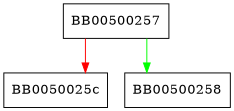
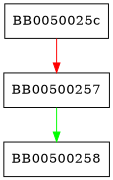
edge "BB00500257" -> "BB0050025c": reversed
